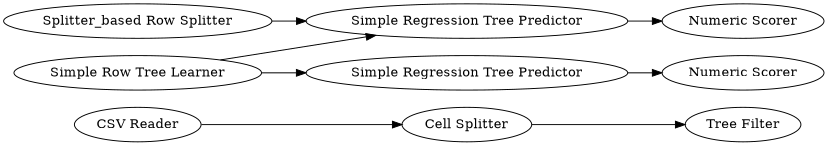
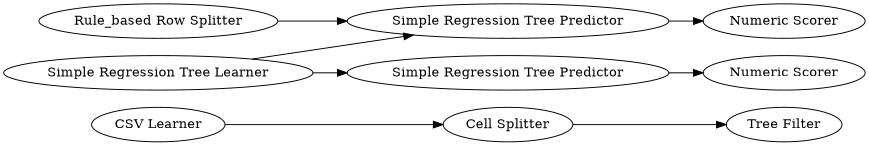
node "Splitter_based Row Splitter": label "Splitter_based Row Splitter" -> "Rule_based Row Splitter"
node "Simple Row Tree Learner": label "Simple Row Tree Learner" -> "Simple Regression Tree Learner"
node "CSV Reader": label "CSV Reader" -> "CSV Learner"
